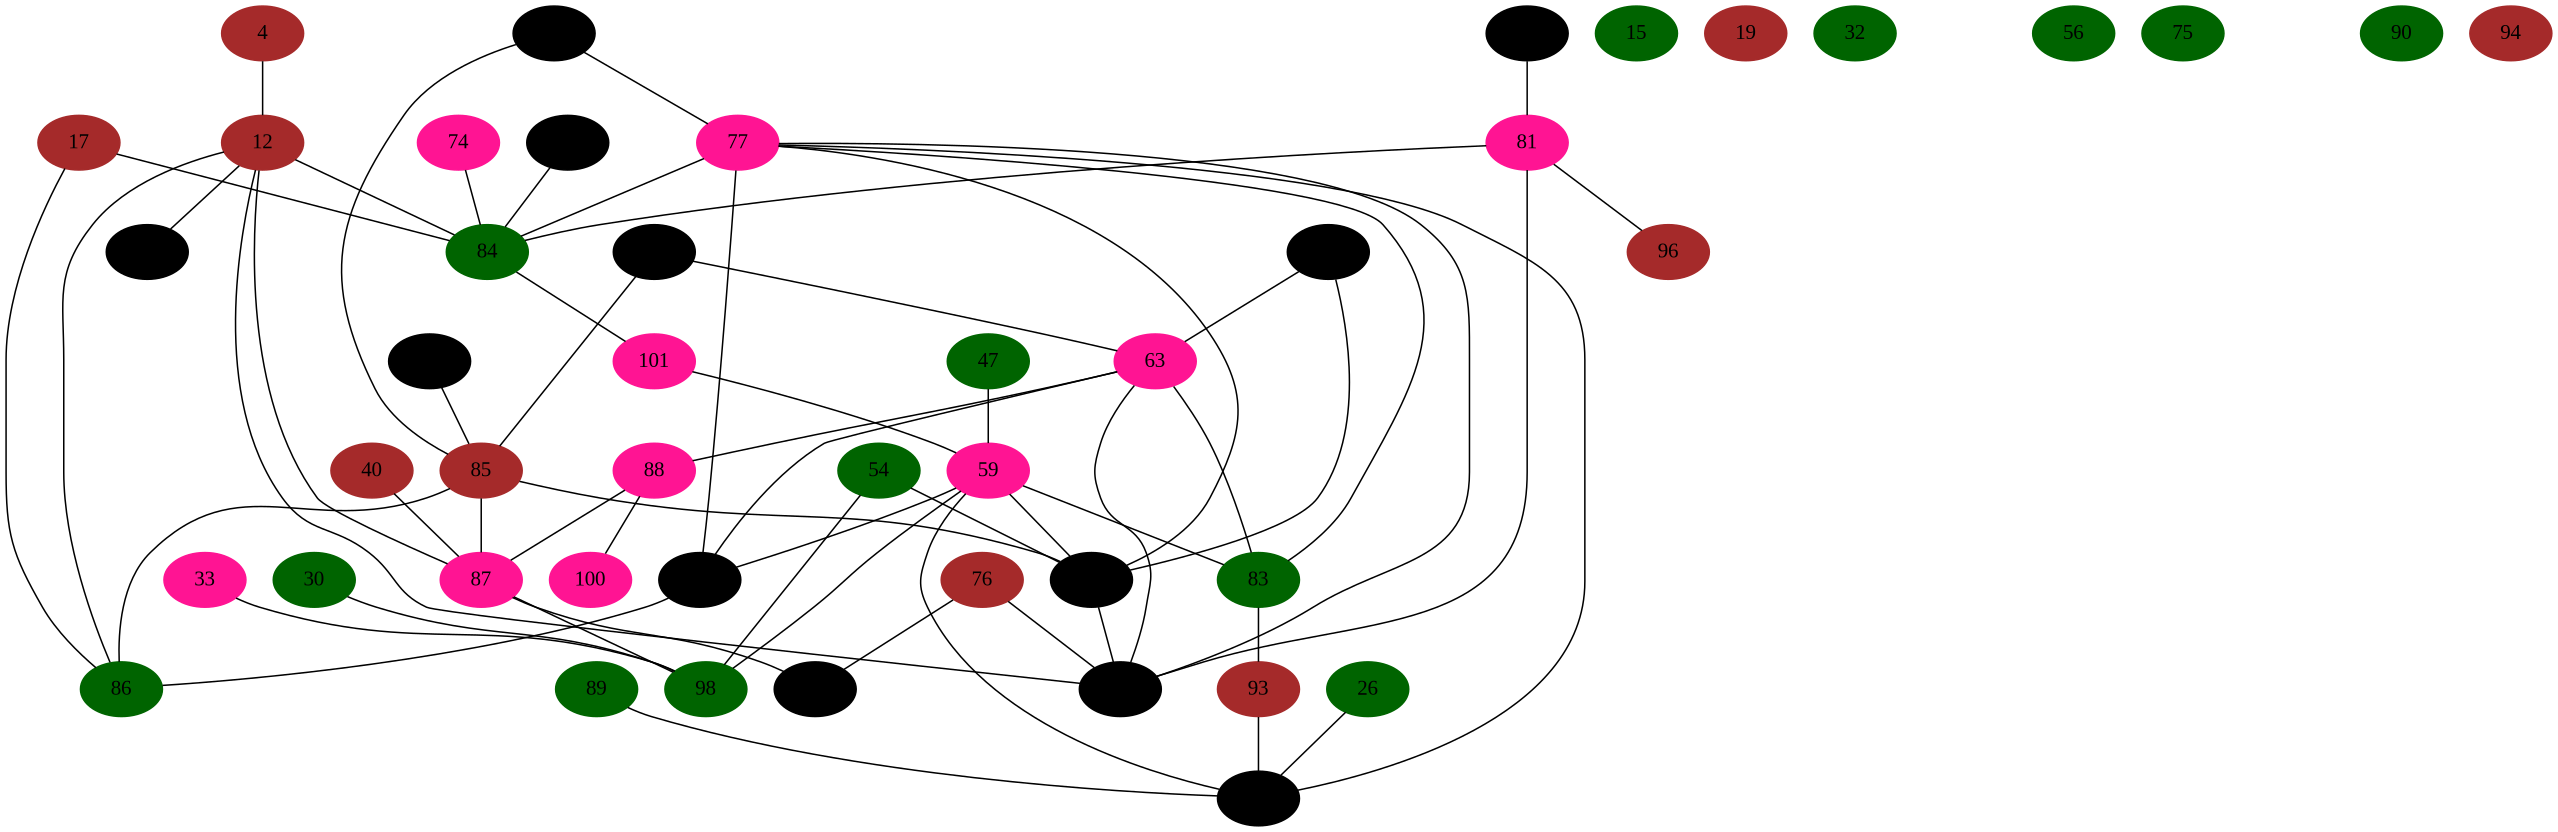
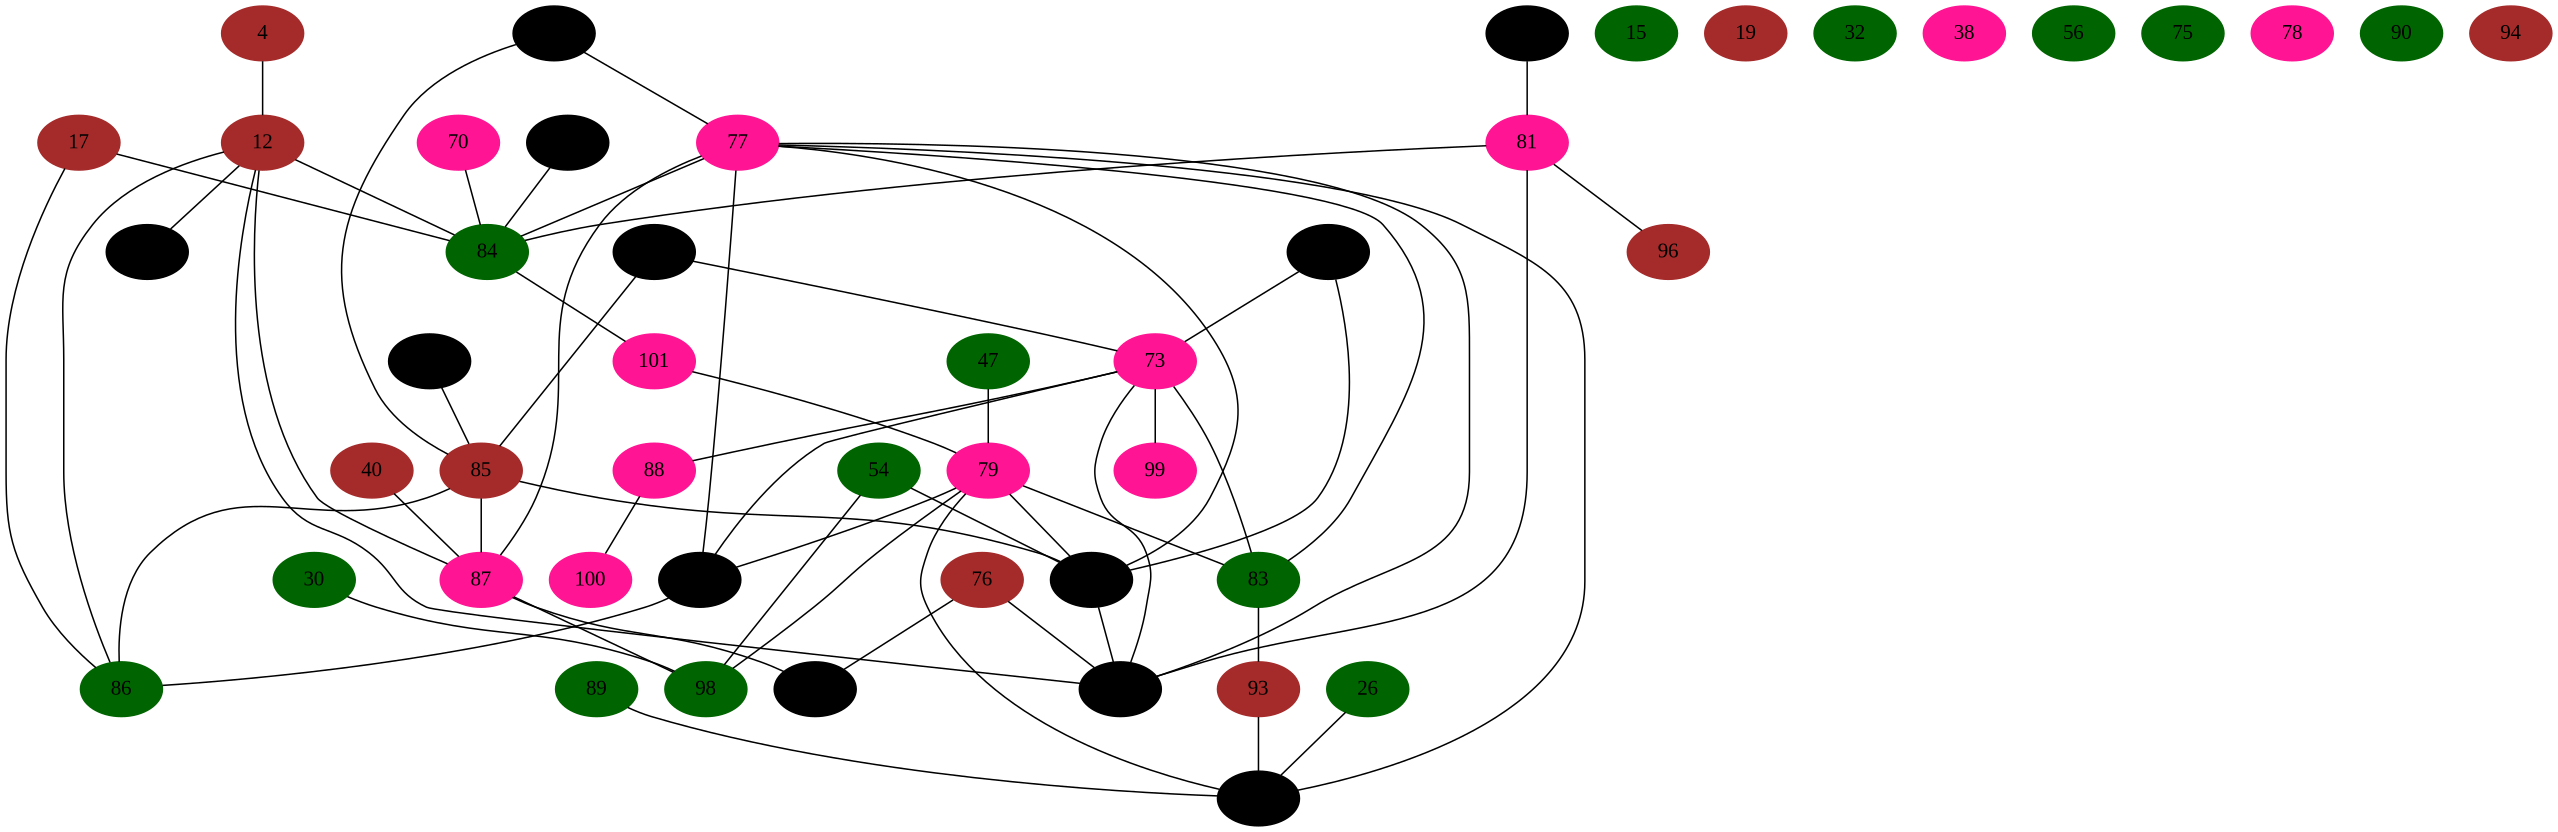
node "38": added
node "78": added
node "74": label "74" -> "70"
node "63": label "63" -> "73"
node "59": label "59" -> "79"
node "99": added
edge "88" -- "87": now "77" -- "87"
node "33": removed
